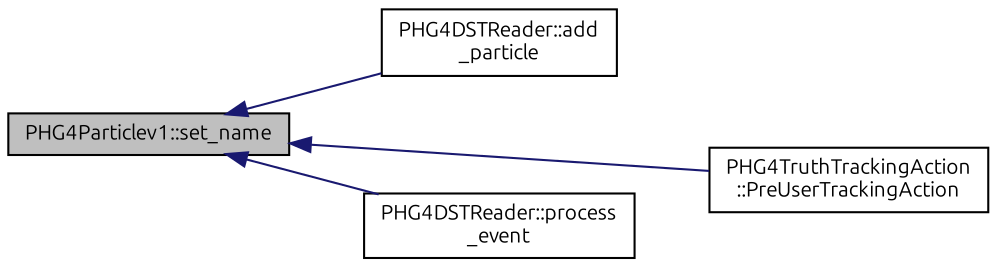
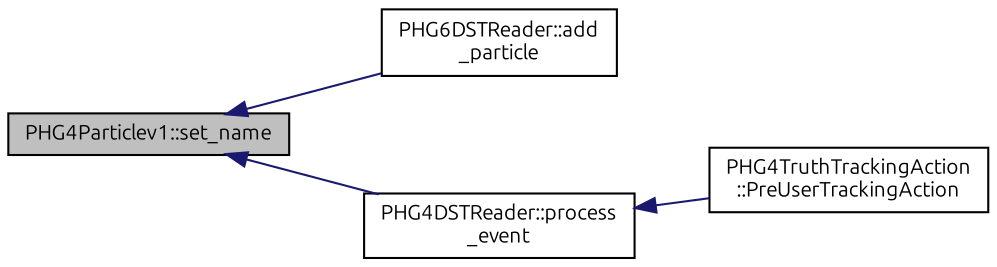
node "PHG4DSTReader::add _particle": label "PHG4DSTReader::add _particle" -> "PHG6DSTReader::add _particle"
edge "PHG4TruthTrackingAction ::PreUserTrackingAction" -> "PHG4Particlev1::set_name": now "PHG4TruthTrackingAction ::PreUserTrackingAction" -> "PHG4DSTReader::process _event"
